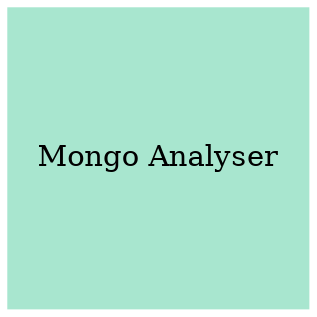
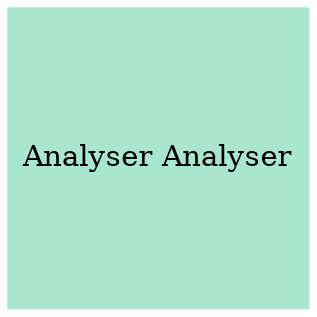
node "Mongo Analyser": label "Mongo Analyser" -> "Analyser Analyser"
